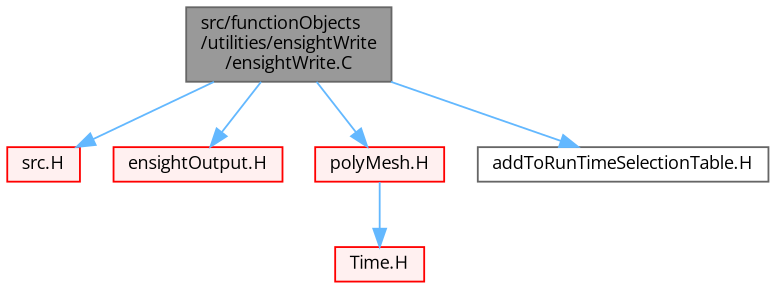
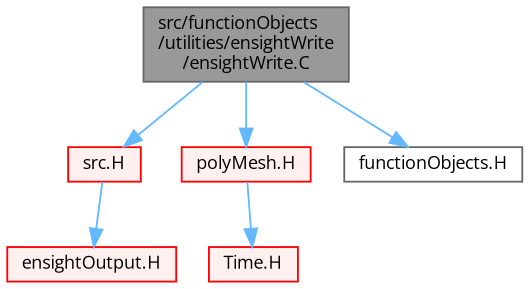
edge "src/functionObjects /utilities/ensightWrite /ensightWrite.C" -> "ensightOutput.H": now "src.H" -> "ensightOutput.H"
node "addToRunTimeSelectionTable.H": label "addToRunTimeSelectionTable.H" -> "functionObjects.H"
